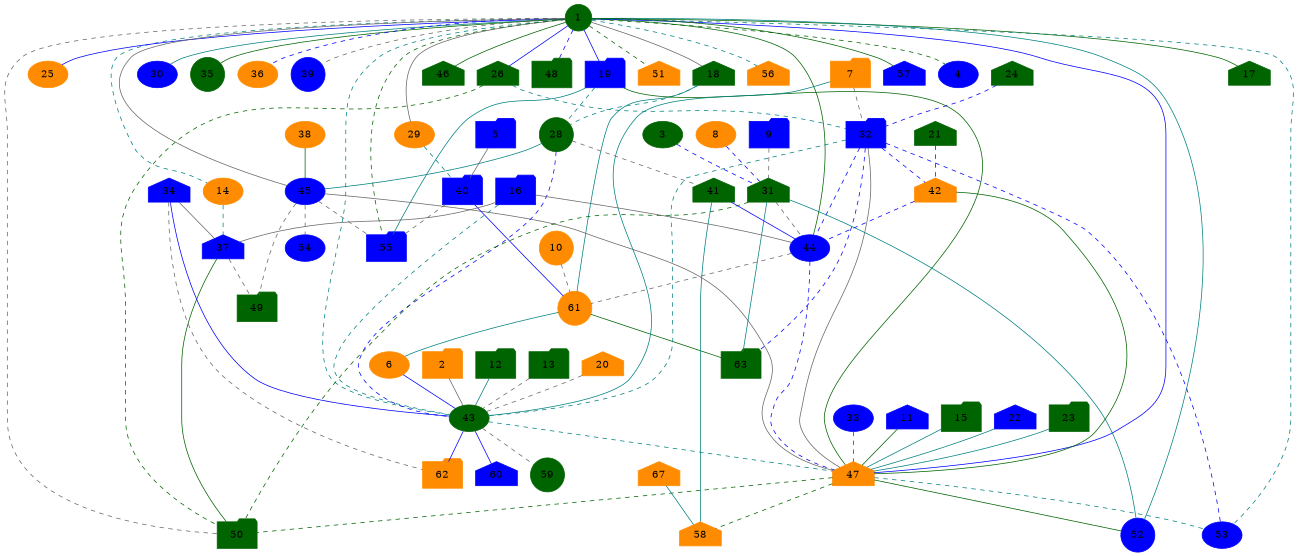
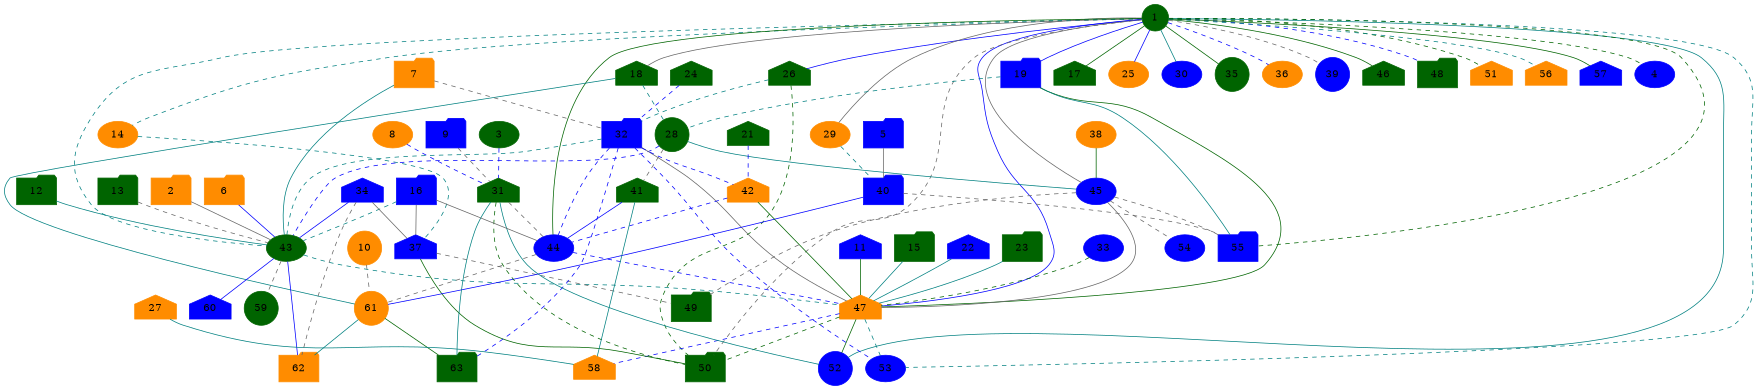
edge "61" -- "6": now "61" -- "62"
node "6": shape ellipse -> folder
node "20": removed
node "67": label "67" -> "27"
edge "47" -- "58": color darkgreen -> blue
